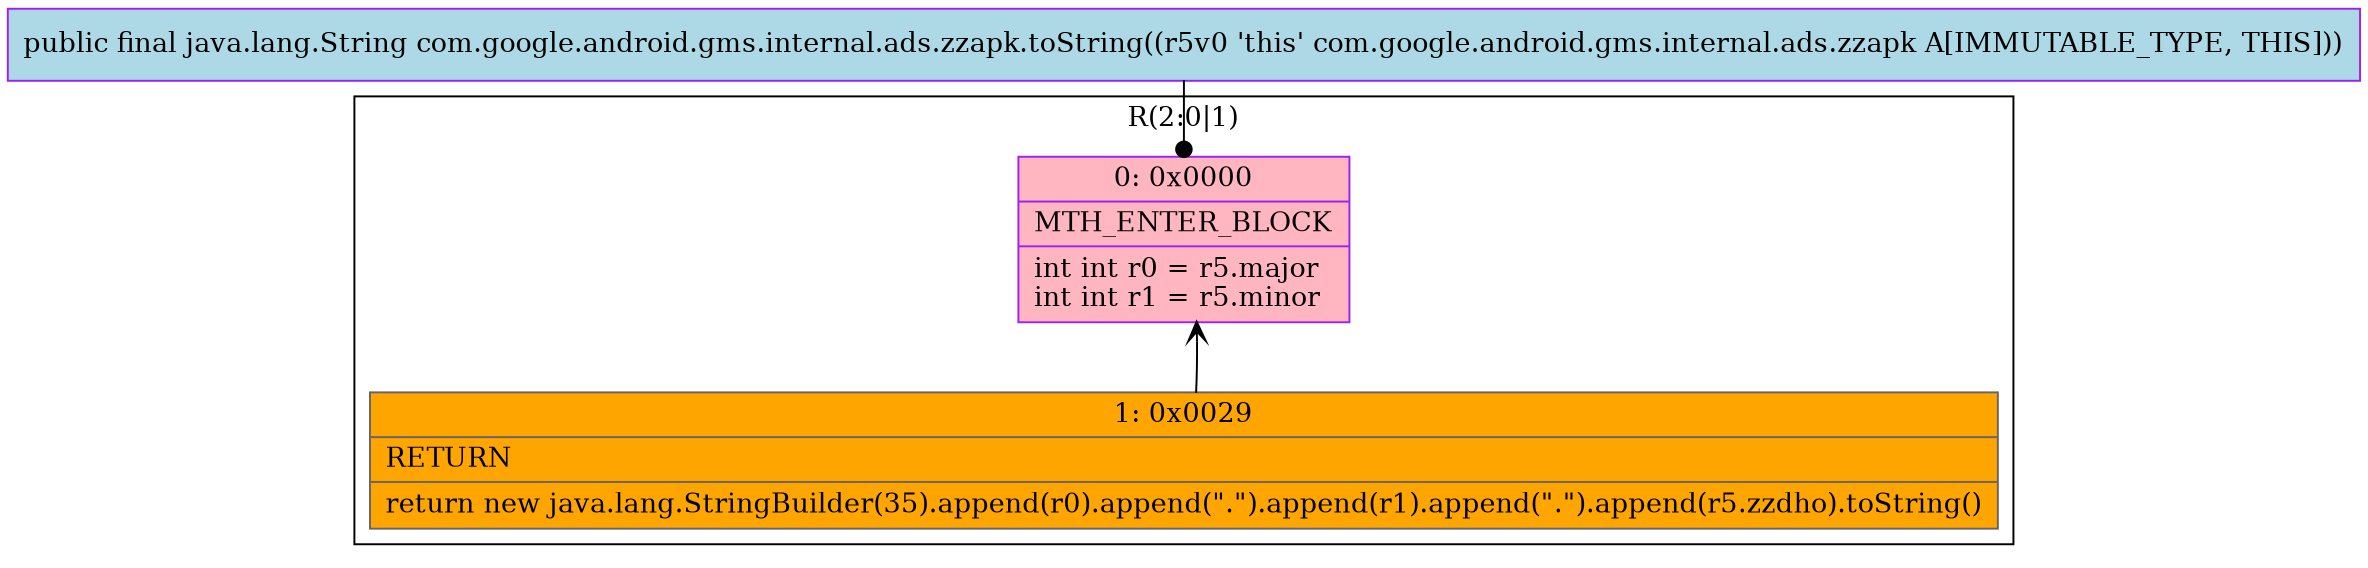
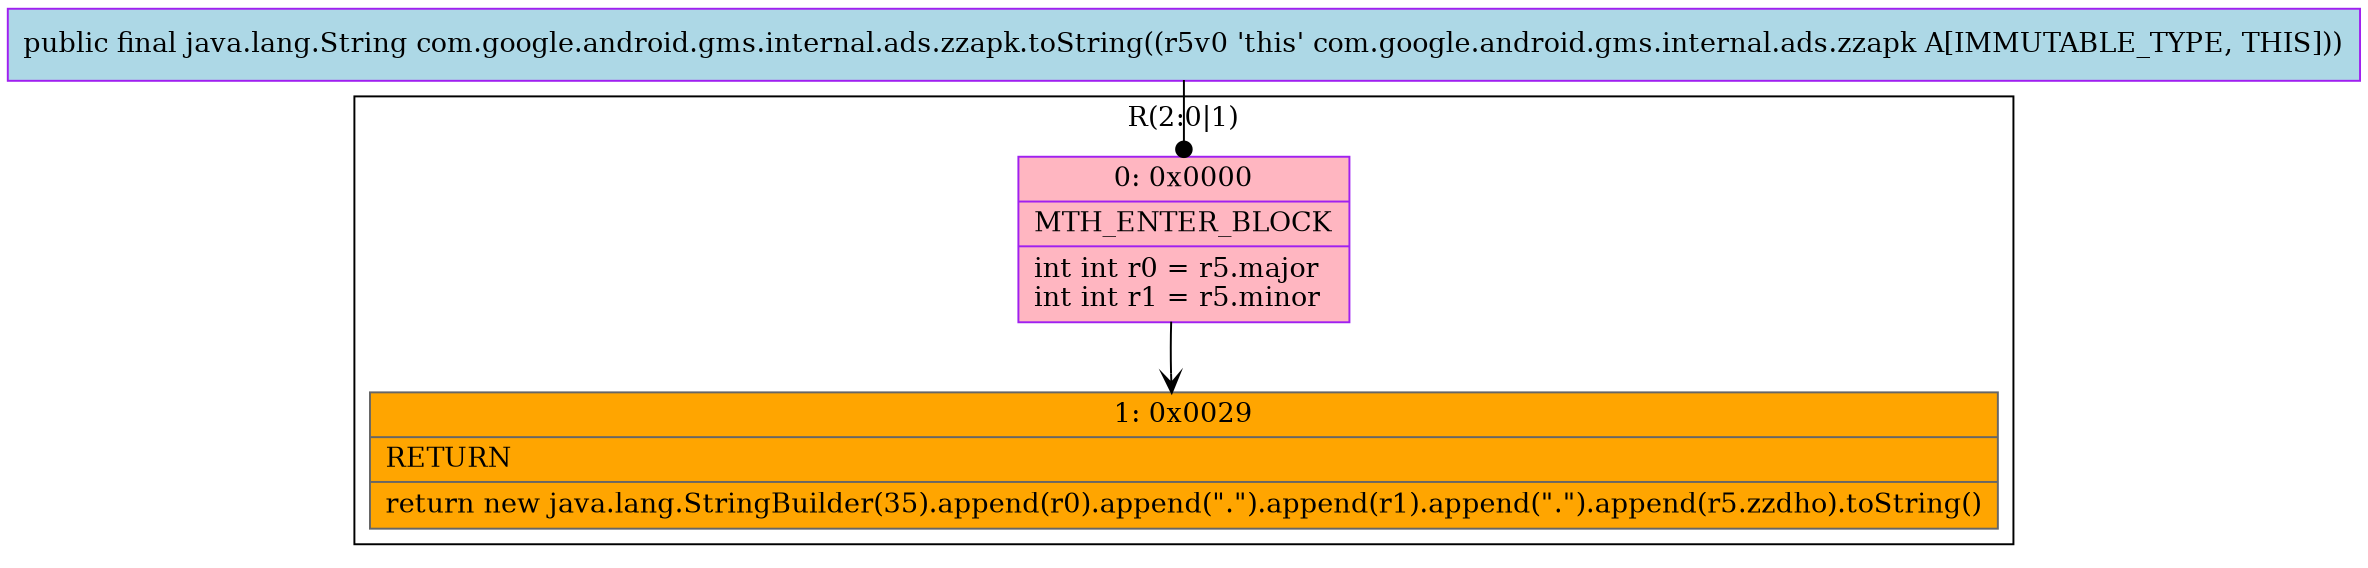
edge "1: 0x0029" -> "0: 0x0000": reversed
